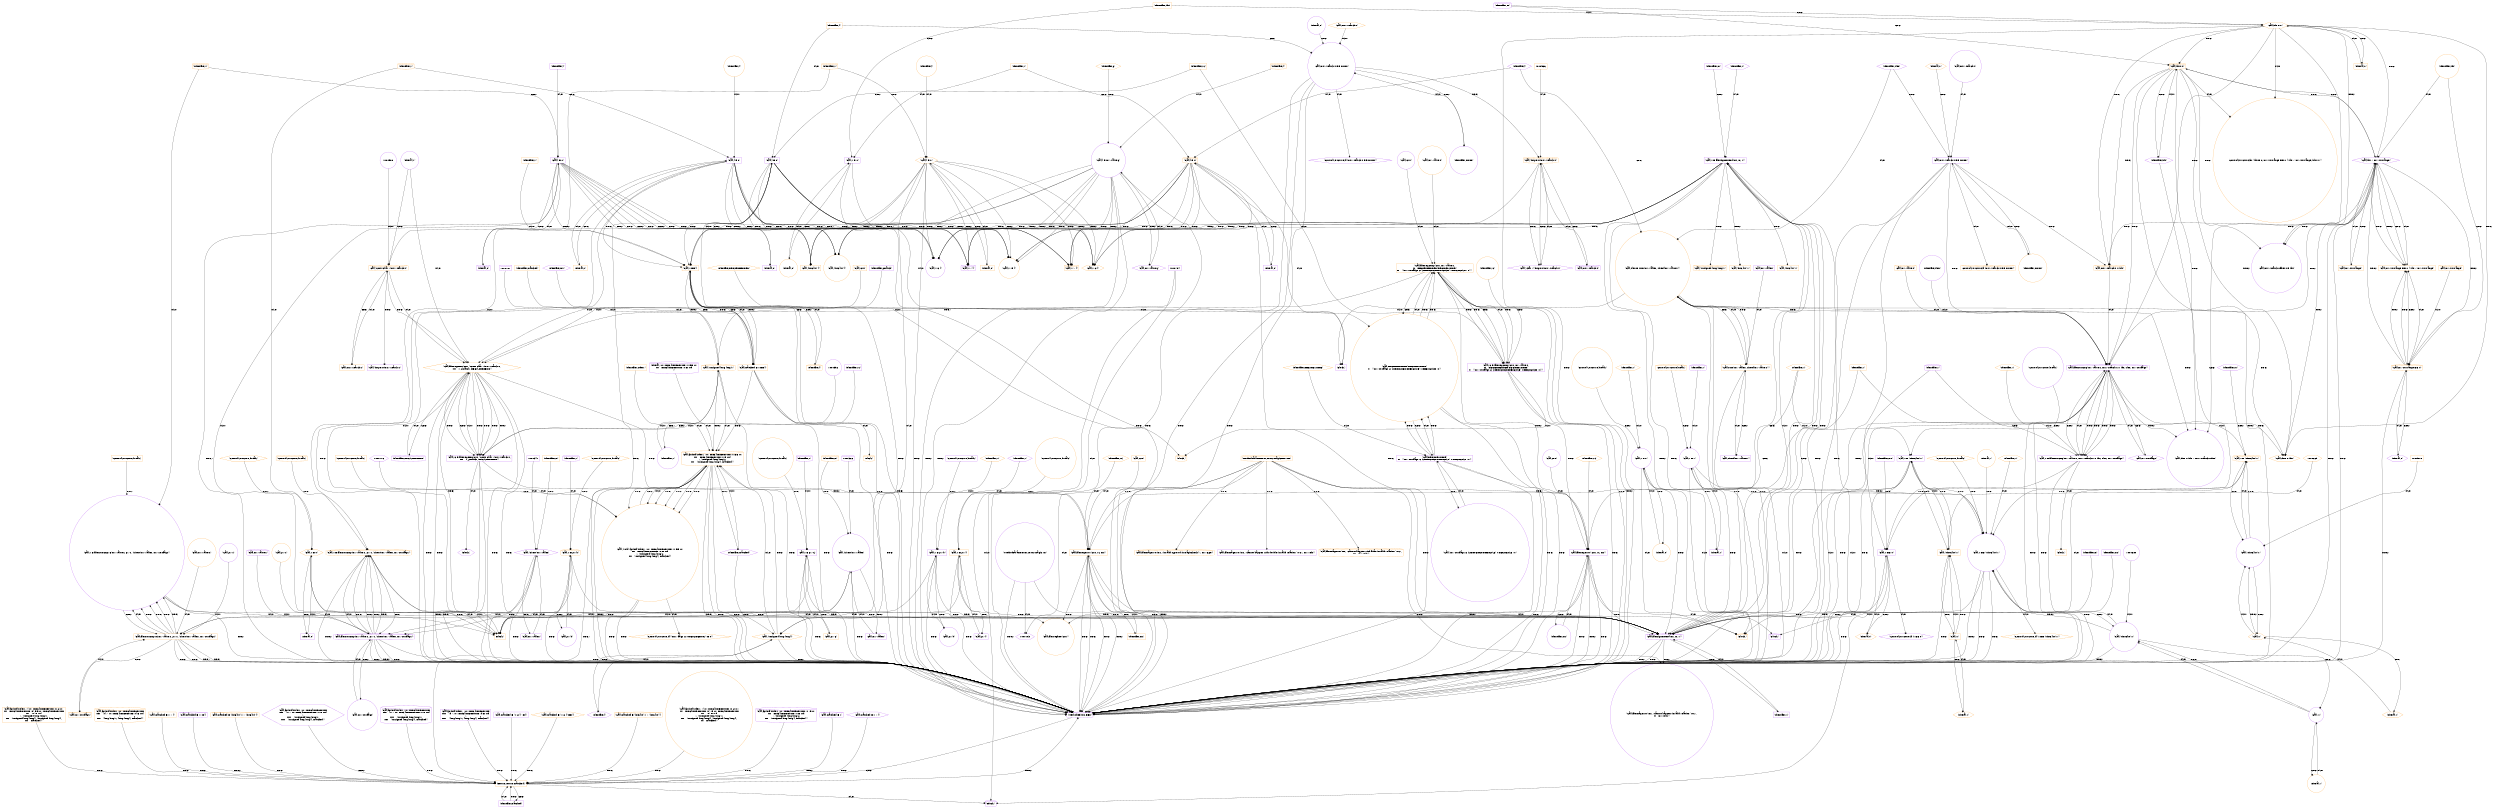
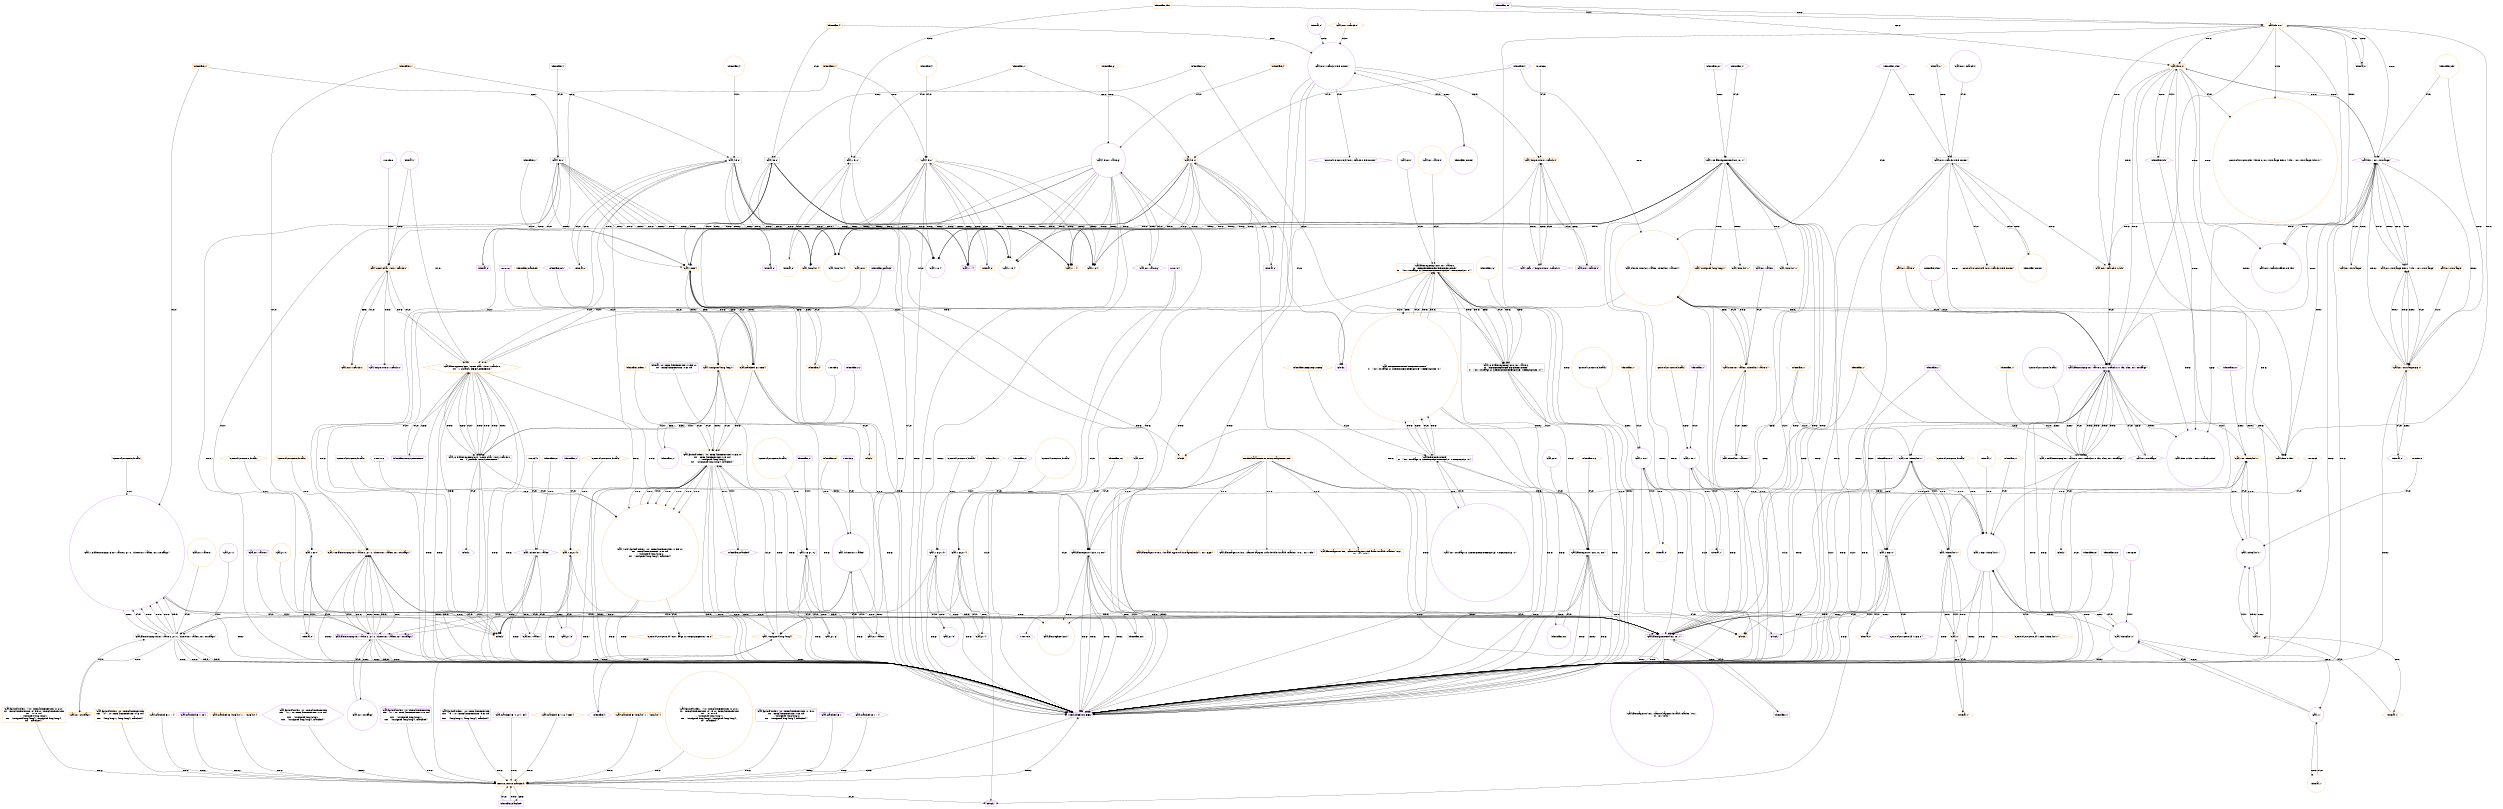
node "(Identifier,REG_EXTENDED)": removed
node "(MethodParameterIn,struct magic *m)": removed
